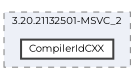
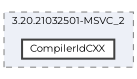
cluster "3.20.21132501-MSVC_2": label "3.20.21132501-MSVC_2" -> "3.20.21032501-MSVC_2"
